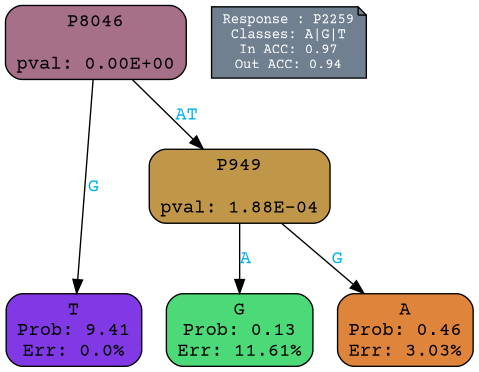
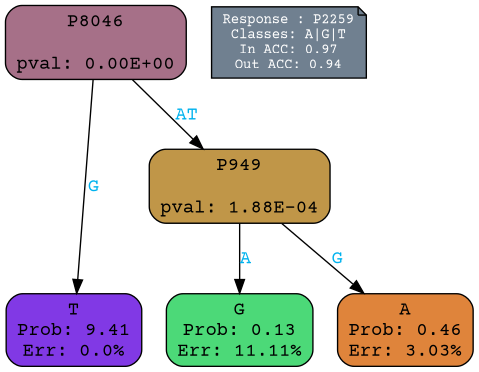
node "G Prob: 0.13 Err: 11.61%": label "G Prob: 0.13 Err: 11.61%" -> "G Prob: 0.13 Err: 11.11%"
